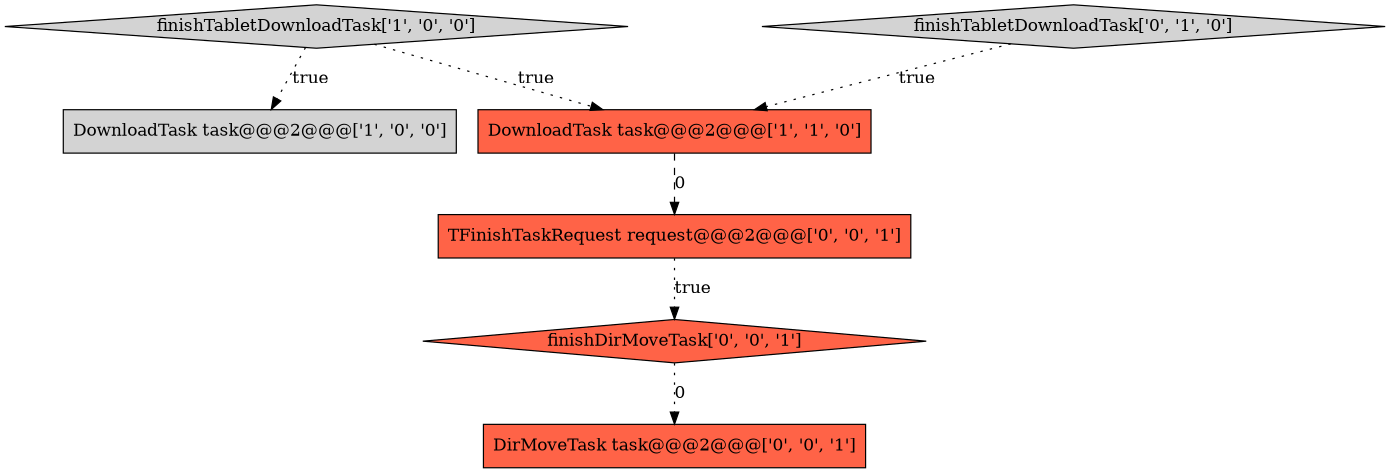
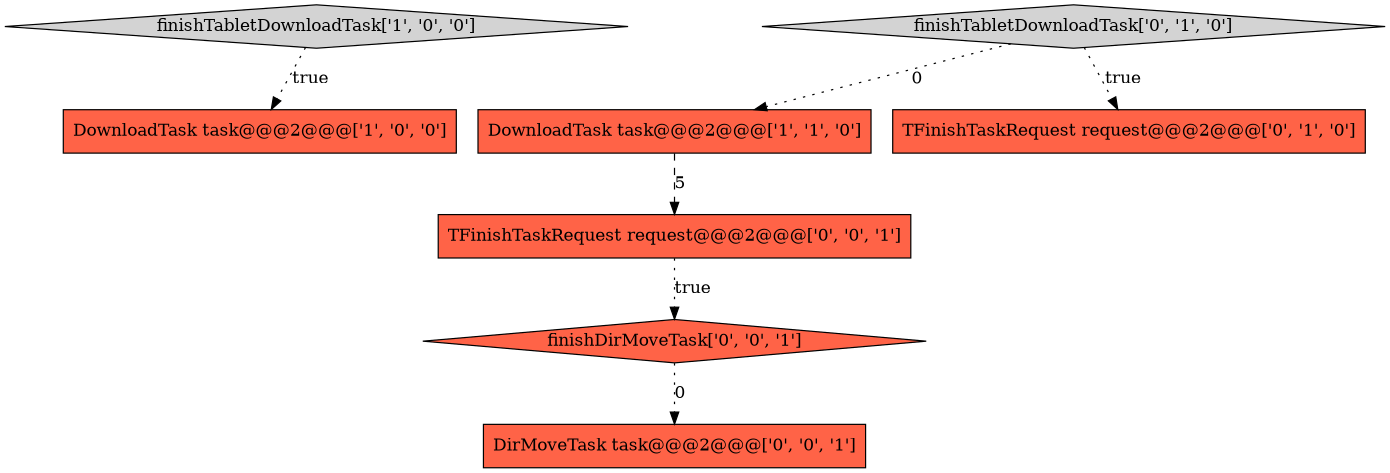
edge "finishTabletDownloadTask['1', '0', '0']" -> "DownloadTask task@@@2@@@['1', '1', '0']": removed, label "true"
edge "finishTabletDownloadTask['0', '1', '0']" -> "DownloadTask task@@@2@@@['1', '1', '0']": label "true" -> "0"
node "DownloadTask task@@@2@@@['1', '0', '0']": fillcolor lightgray -> tomato
node "TFinishTaskRequest request@@@2@@@['0', '1', '0']": added
edge "DownloadTask task@@@2@@@['1', '1', '0']" -> "TFinishTaskRequest request@@@2@@@['0', '0', '1']": label "0" -> "5"
